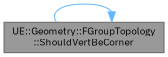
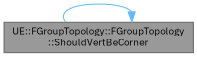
node "UE::Geometry::FGroupTopology ::ShouldVertBeCorner": label "UE::Geometry::FGroupTopology ::ShouldVertBeCorner" -> "UE::FGroupTopology::FGroupTopology ::ShouldVertBeCorner"
